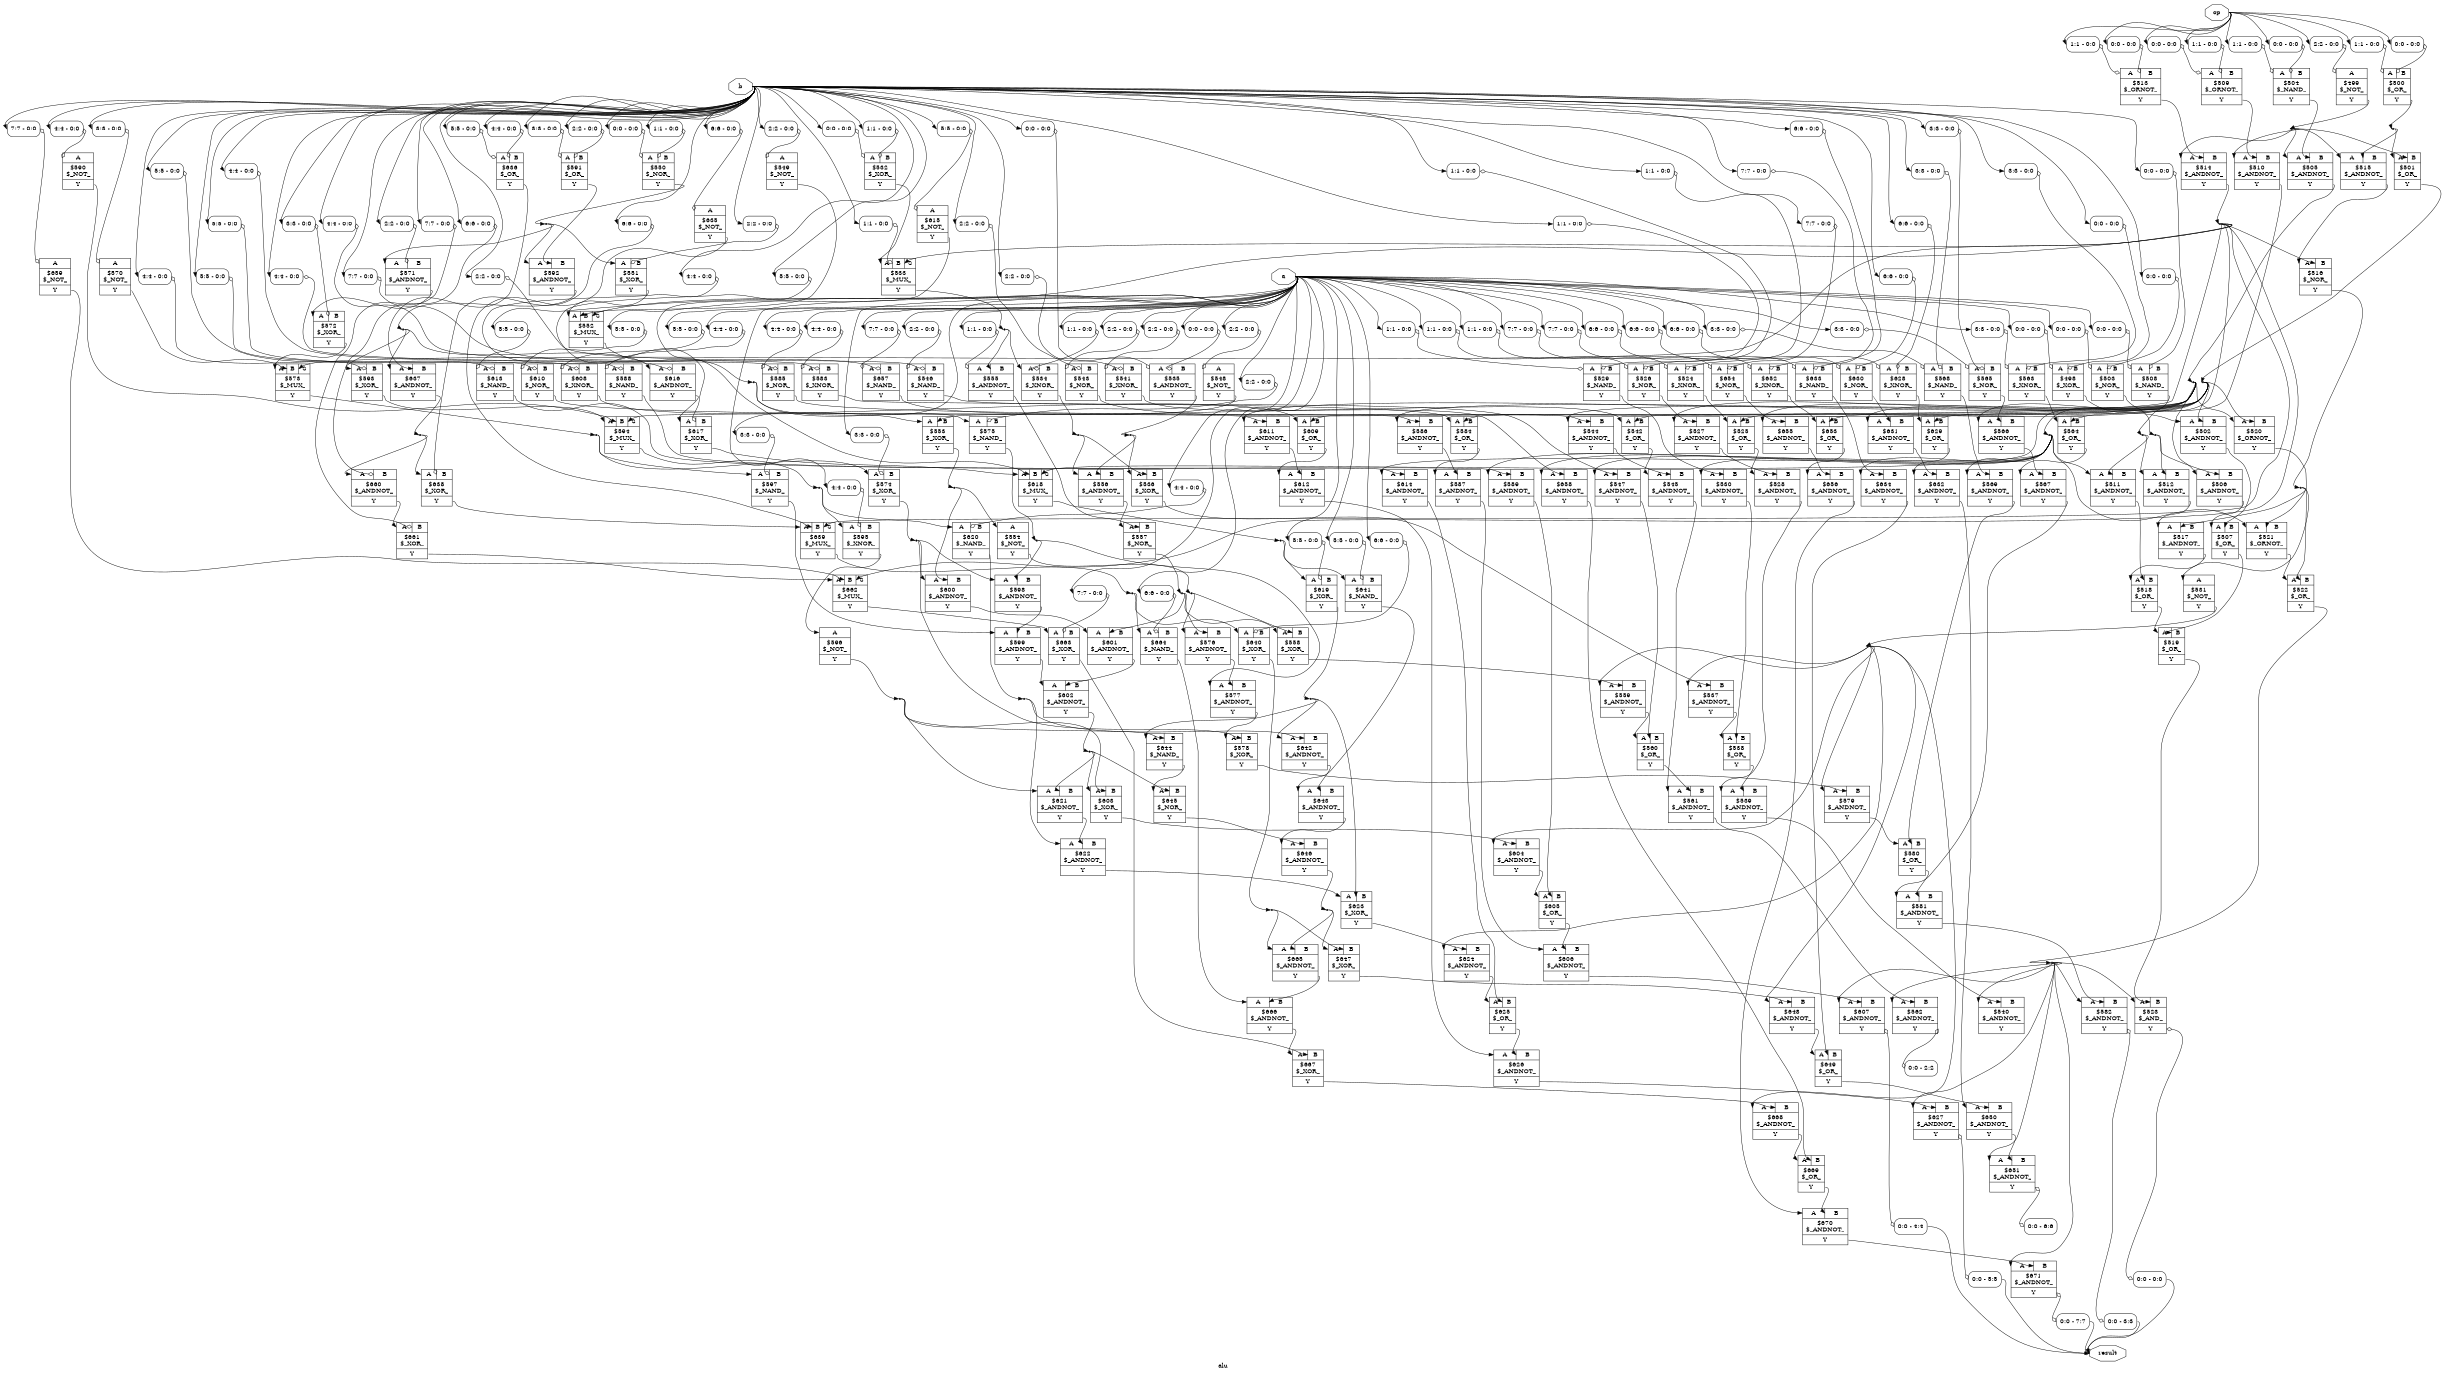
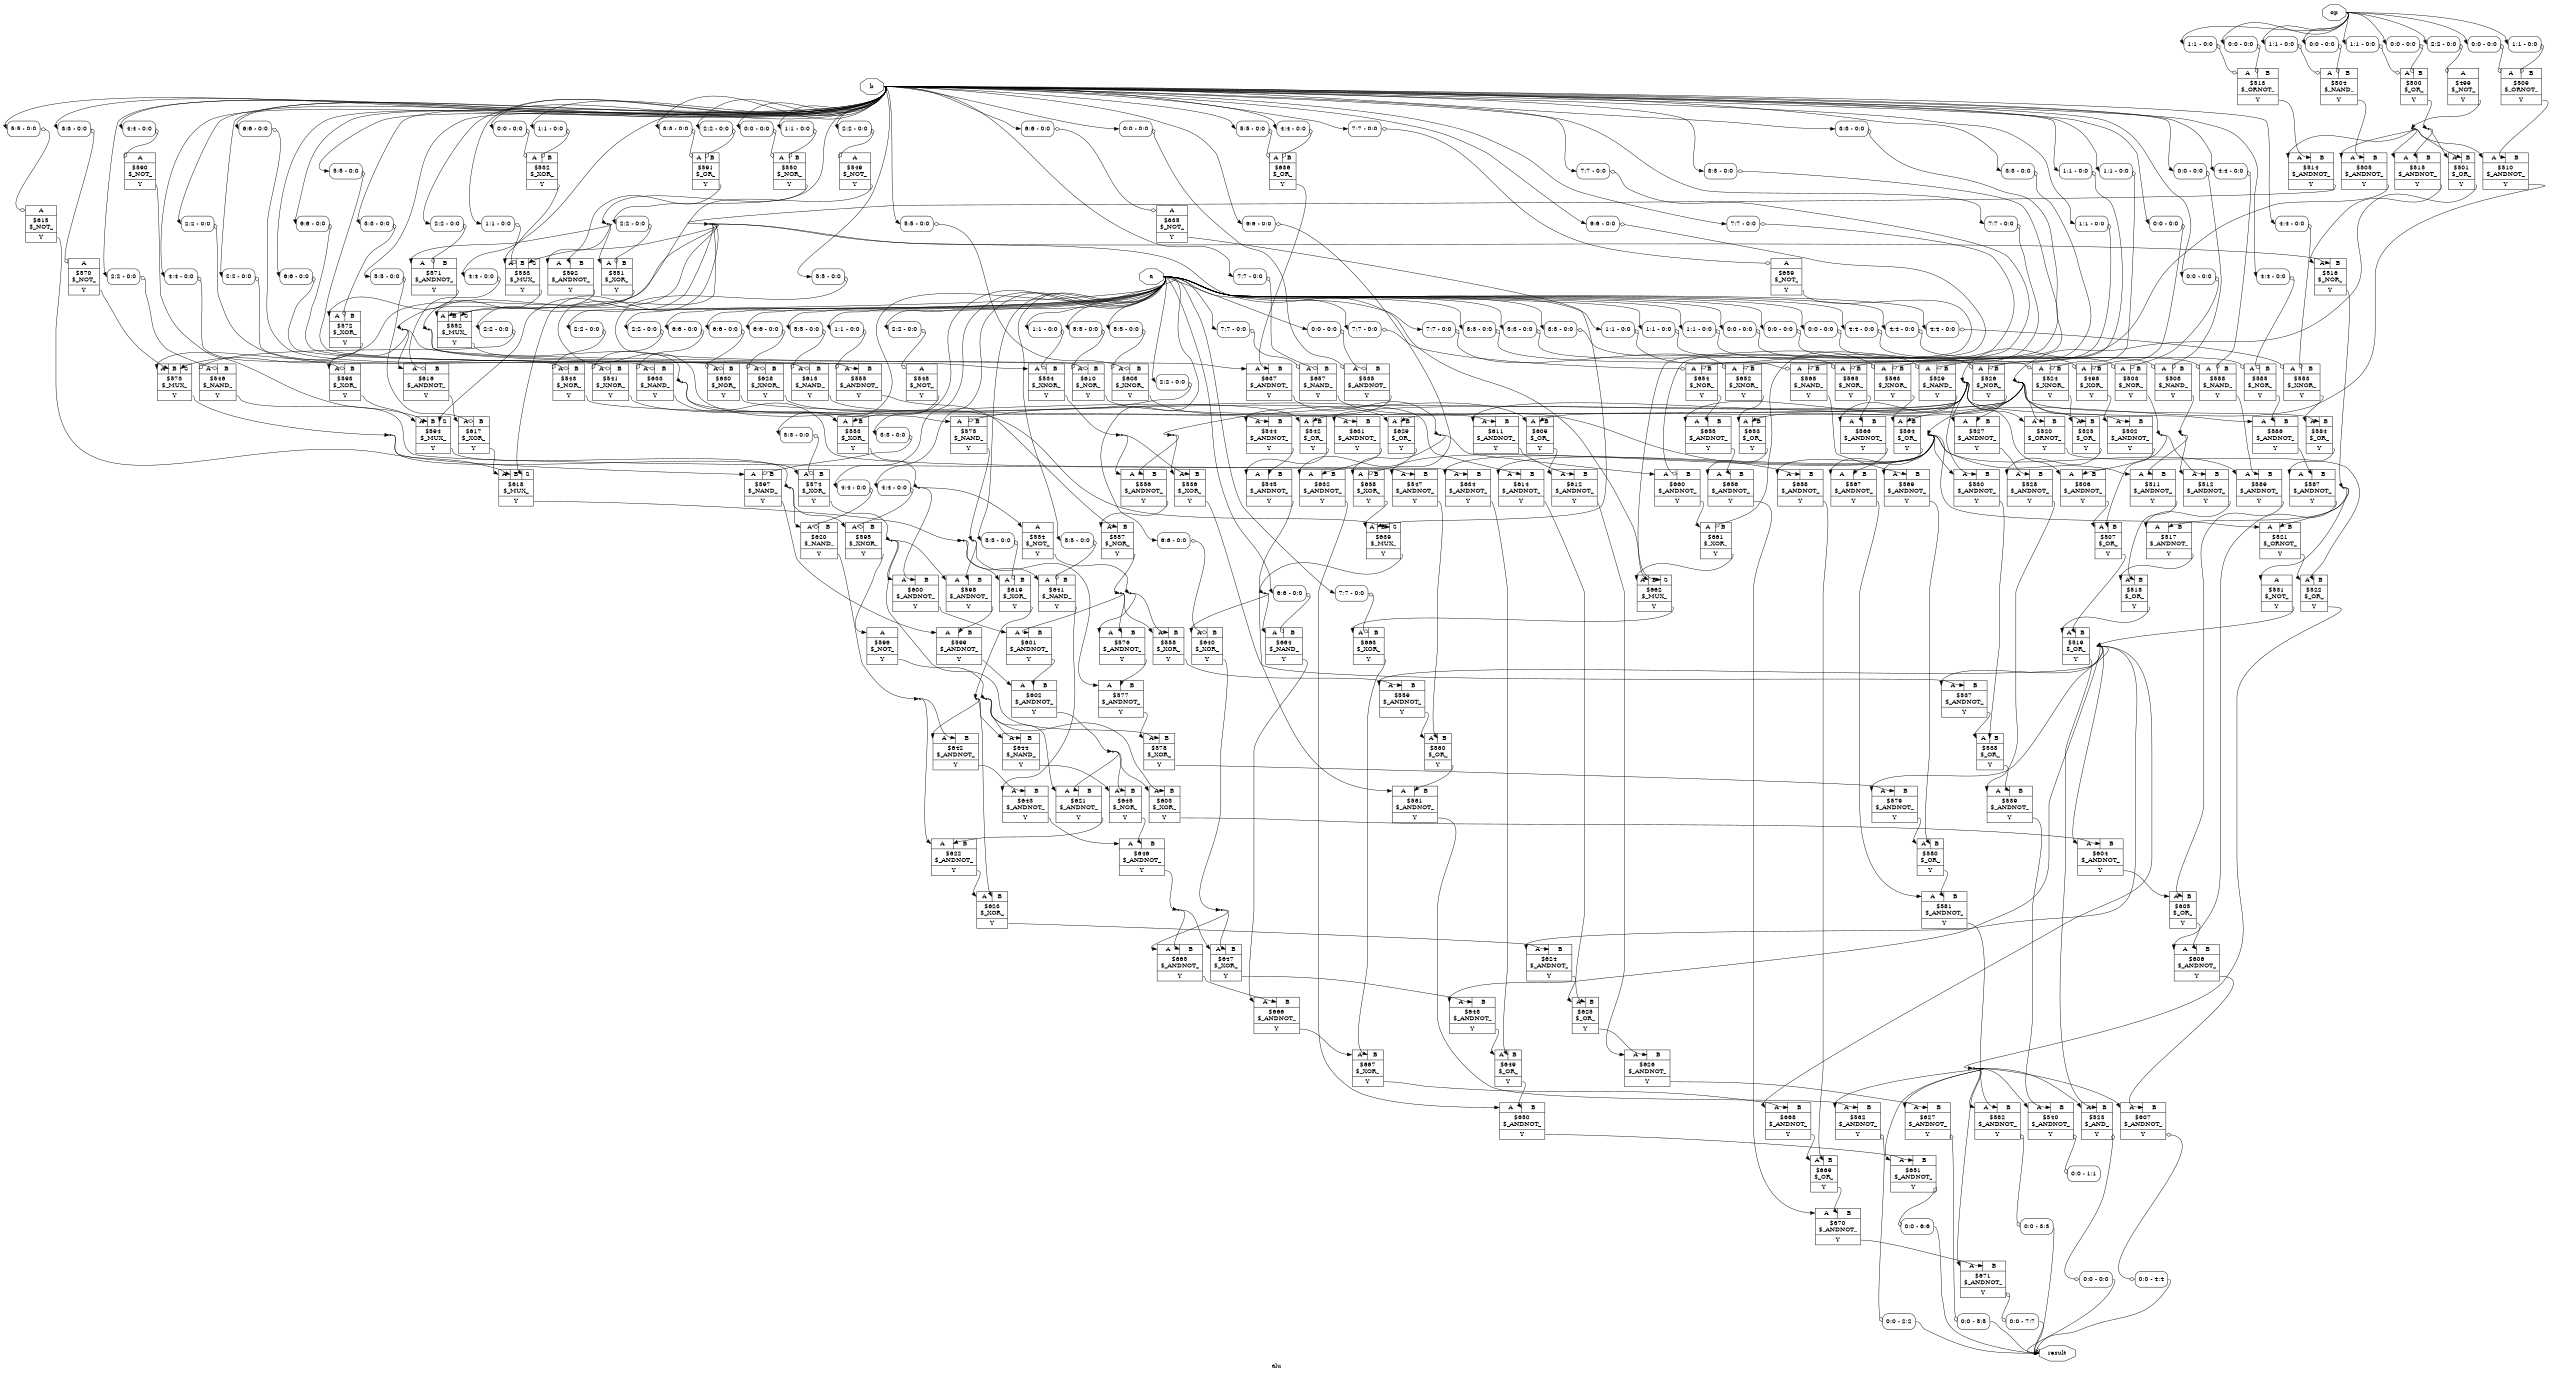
node "0:0 - 1:1": added
edge "0:0 - 4:4" -> "result": arrowhead normal -> odiamond
edge "0:0 - 6:6" -> "result": added
edge "0:0 - 2:2" -> "result": added
